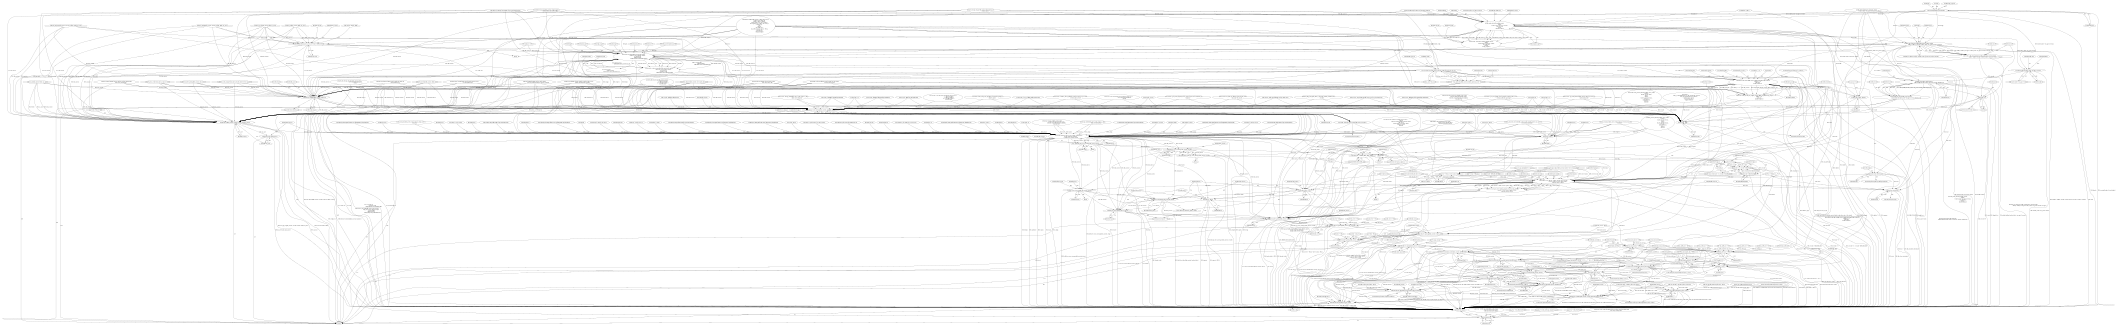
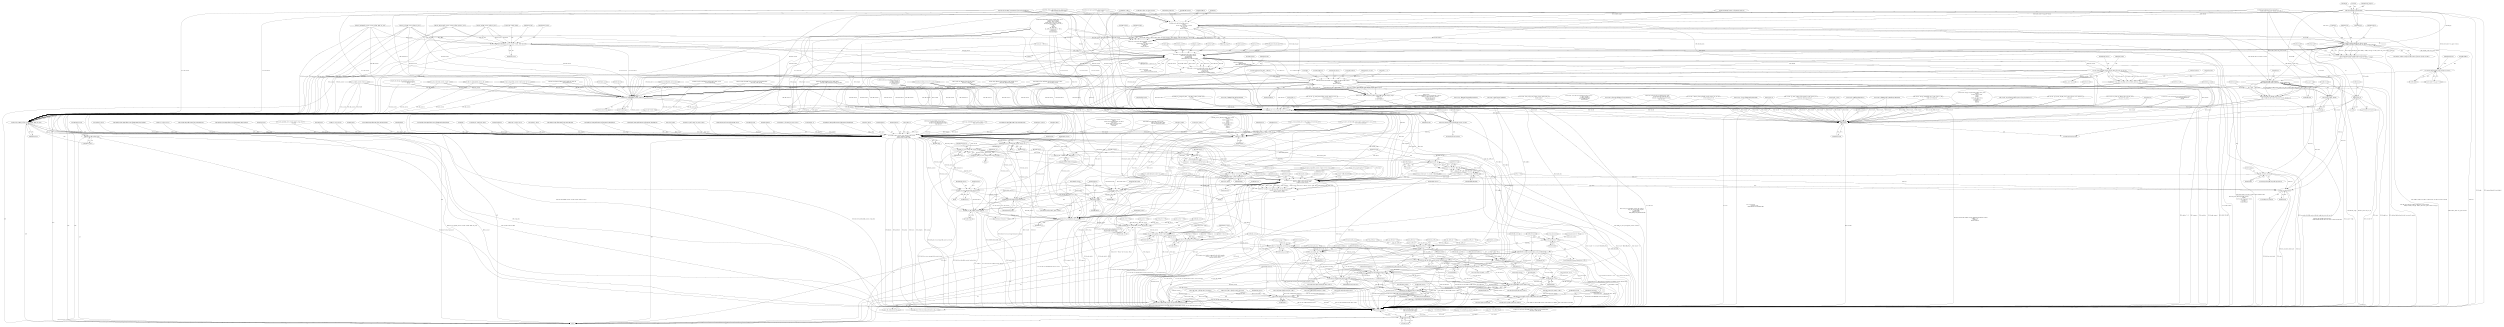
edge "(Call,errcode = KRB5KDC_ERR_POLICY)" -> "(Call,!errcode)": added, label "DDG: errcode"
edge "(Call,krb5_free_authdata(kdc_context, kdc_issued_auth_data))" -> "(Call,krb5_free_pa_data(kdc_context, e_data))": reversed
